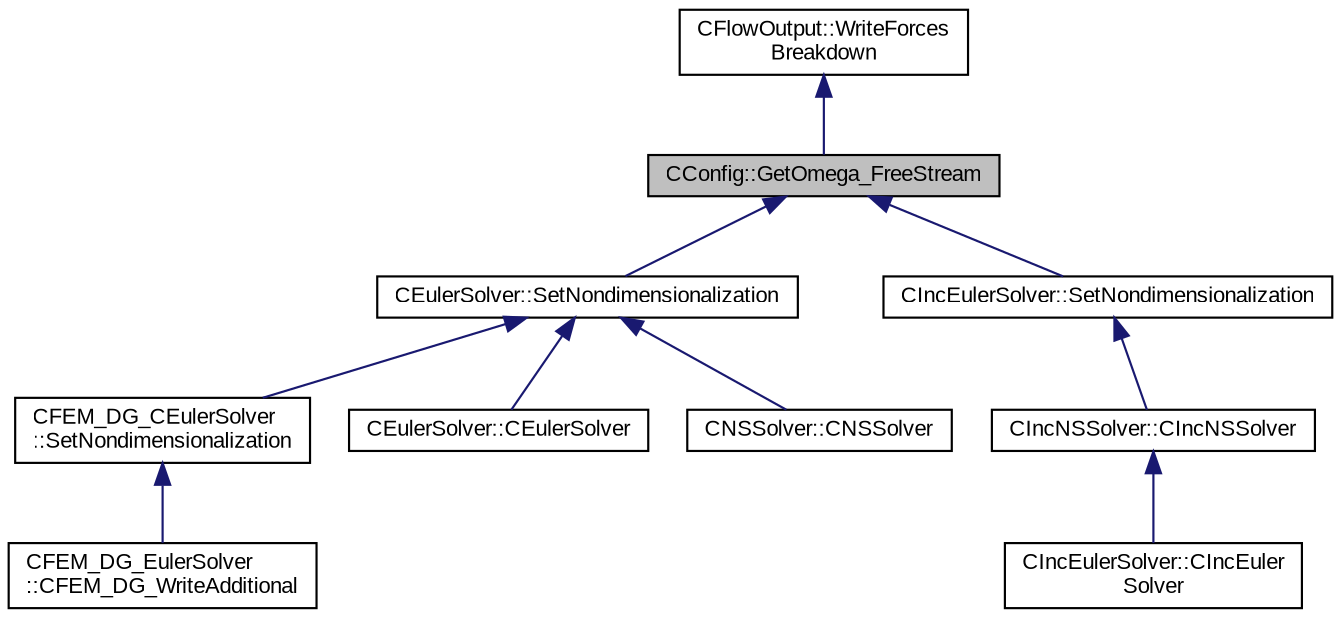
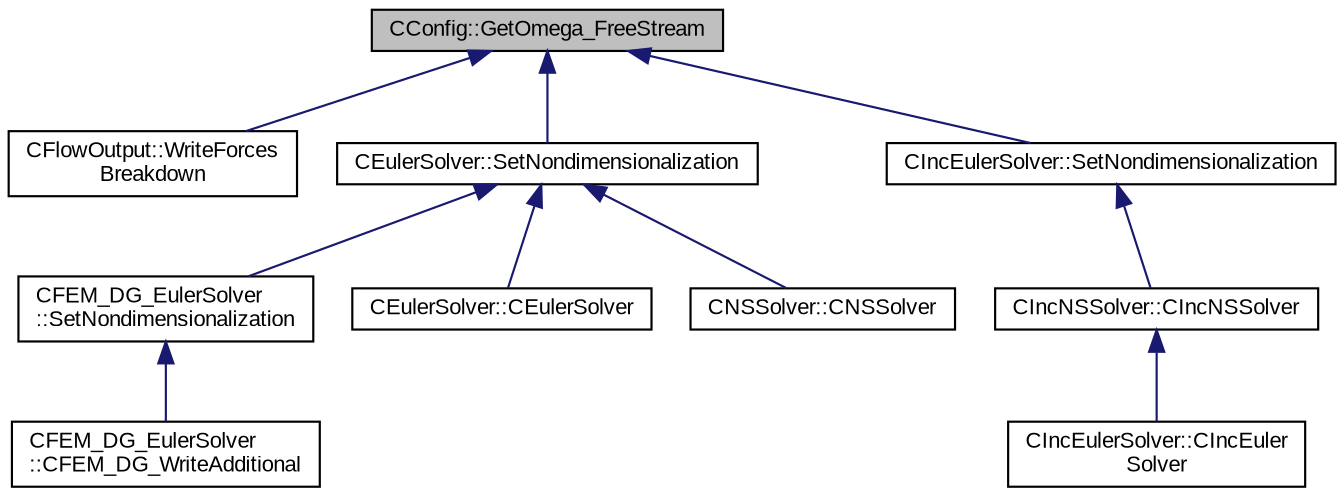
edge "CConfig::GetOmega_FreeStream" -> "CFlowOutput::WriteForces Breakdown": reversed
node "CFEM_DG_CEulerSolver ::SetNondimensionalization": label "CFEM_DG_CEulerSolver ::SetNondimensionalization" -> "CFEM_DG_EulerSolver ::SetNondimensionalization"
